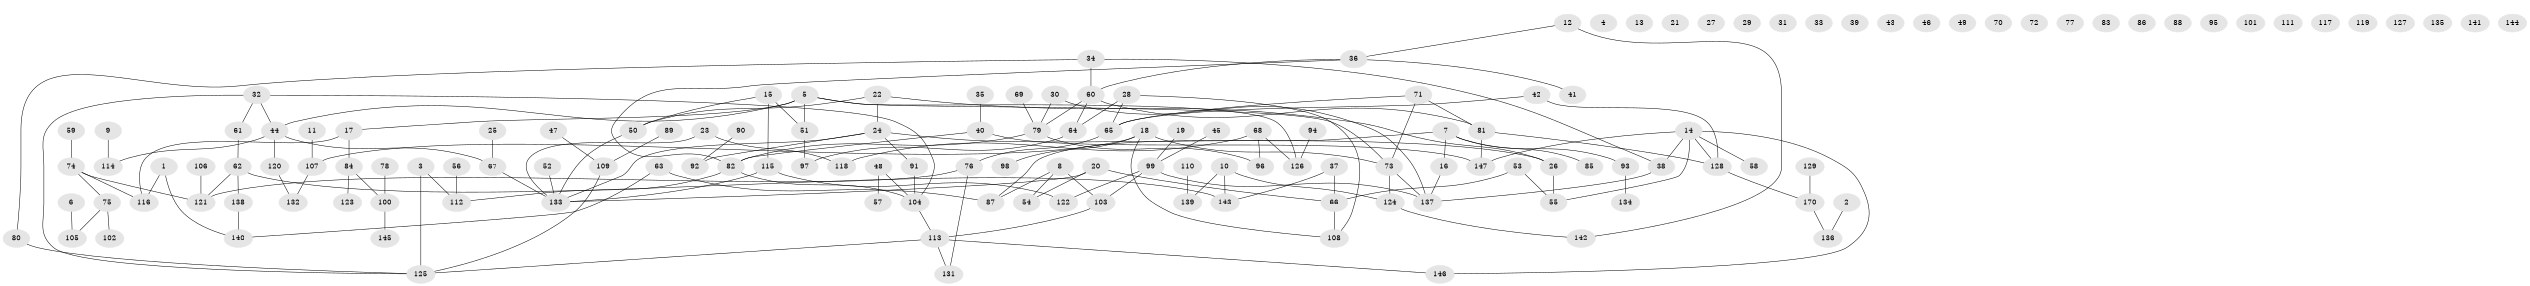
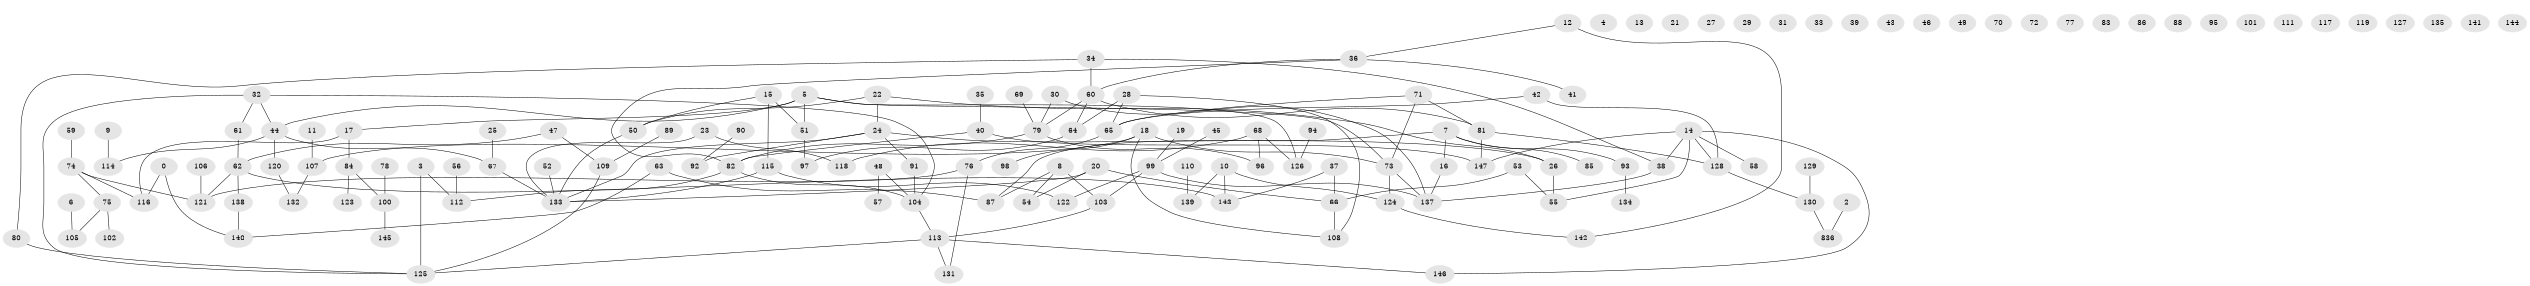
edge "47" -- "62": added
node "1": label "1" -> "0"
node "170": label "170" -> "130"
node "136": label "136" -> "836"
